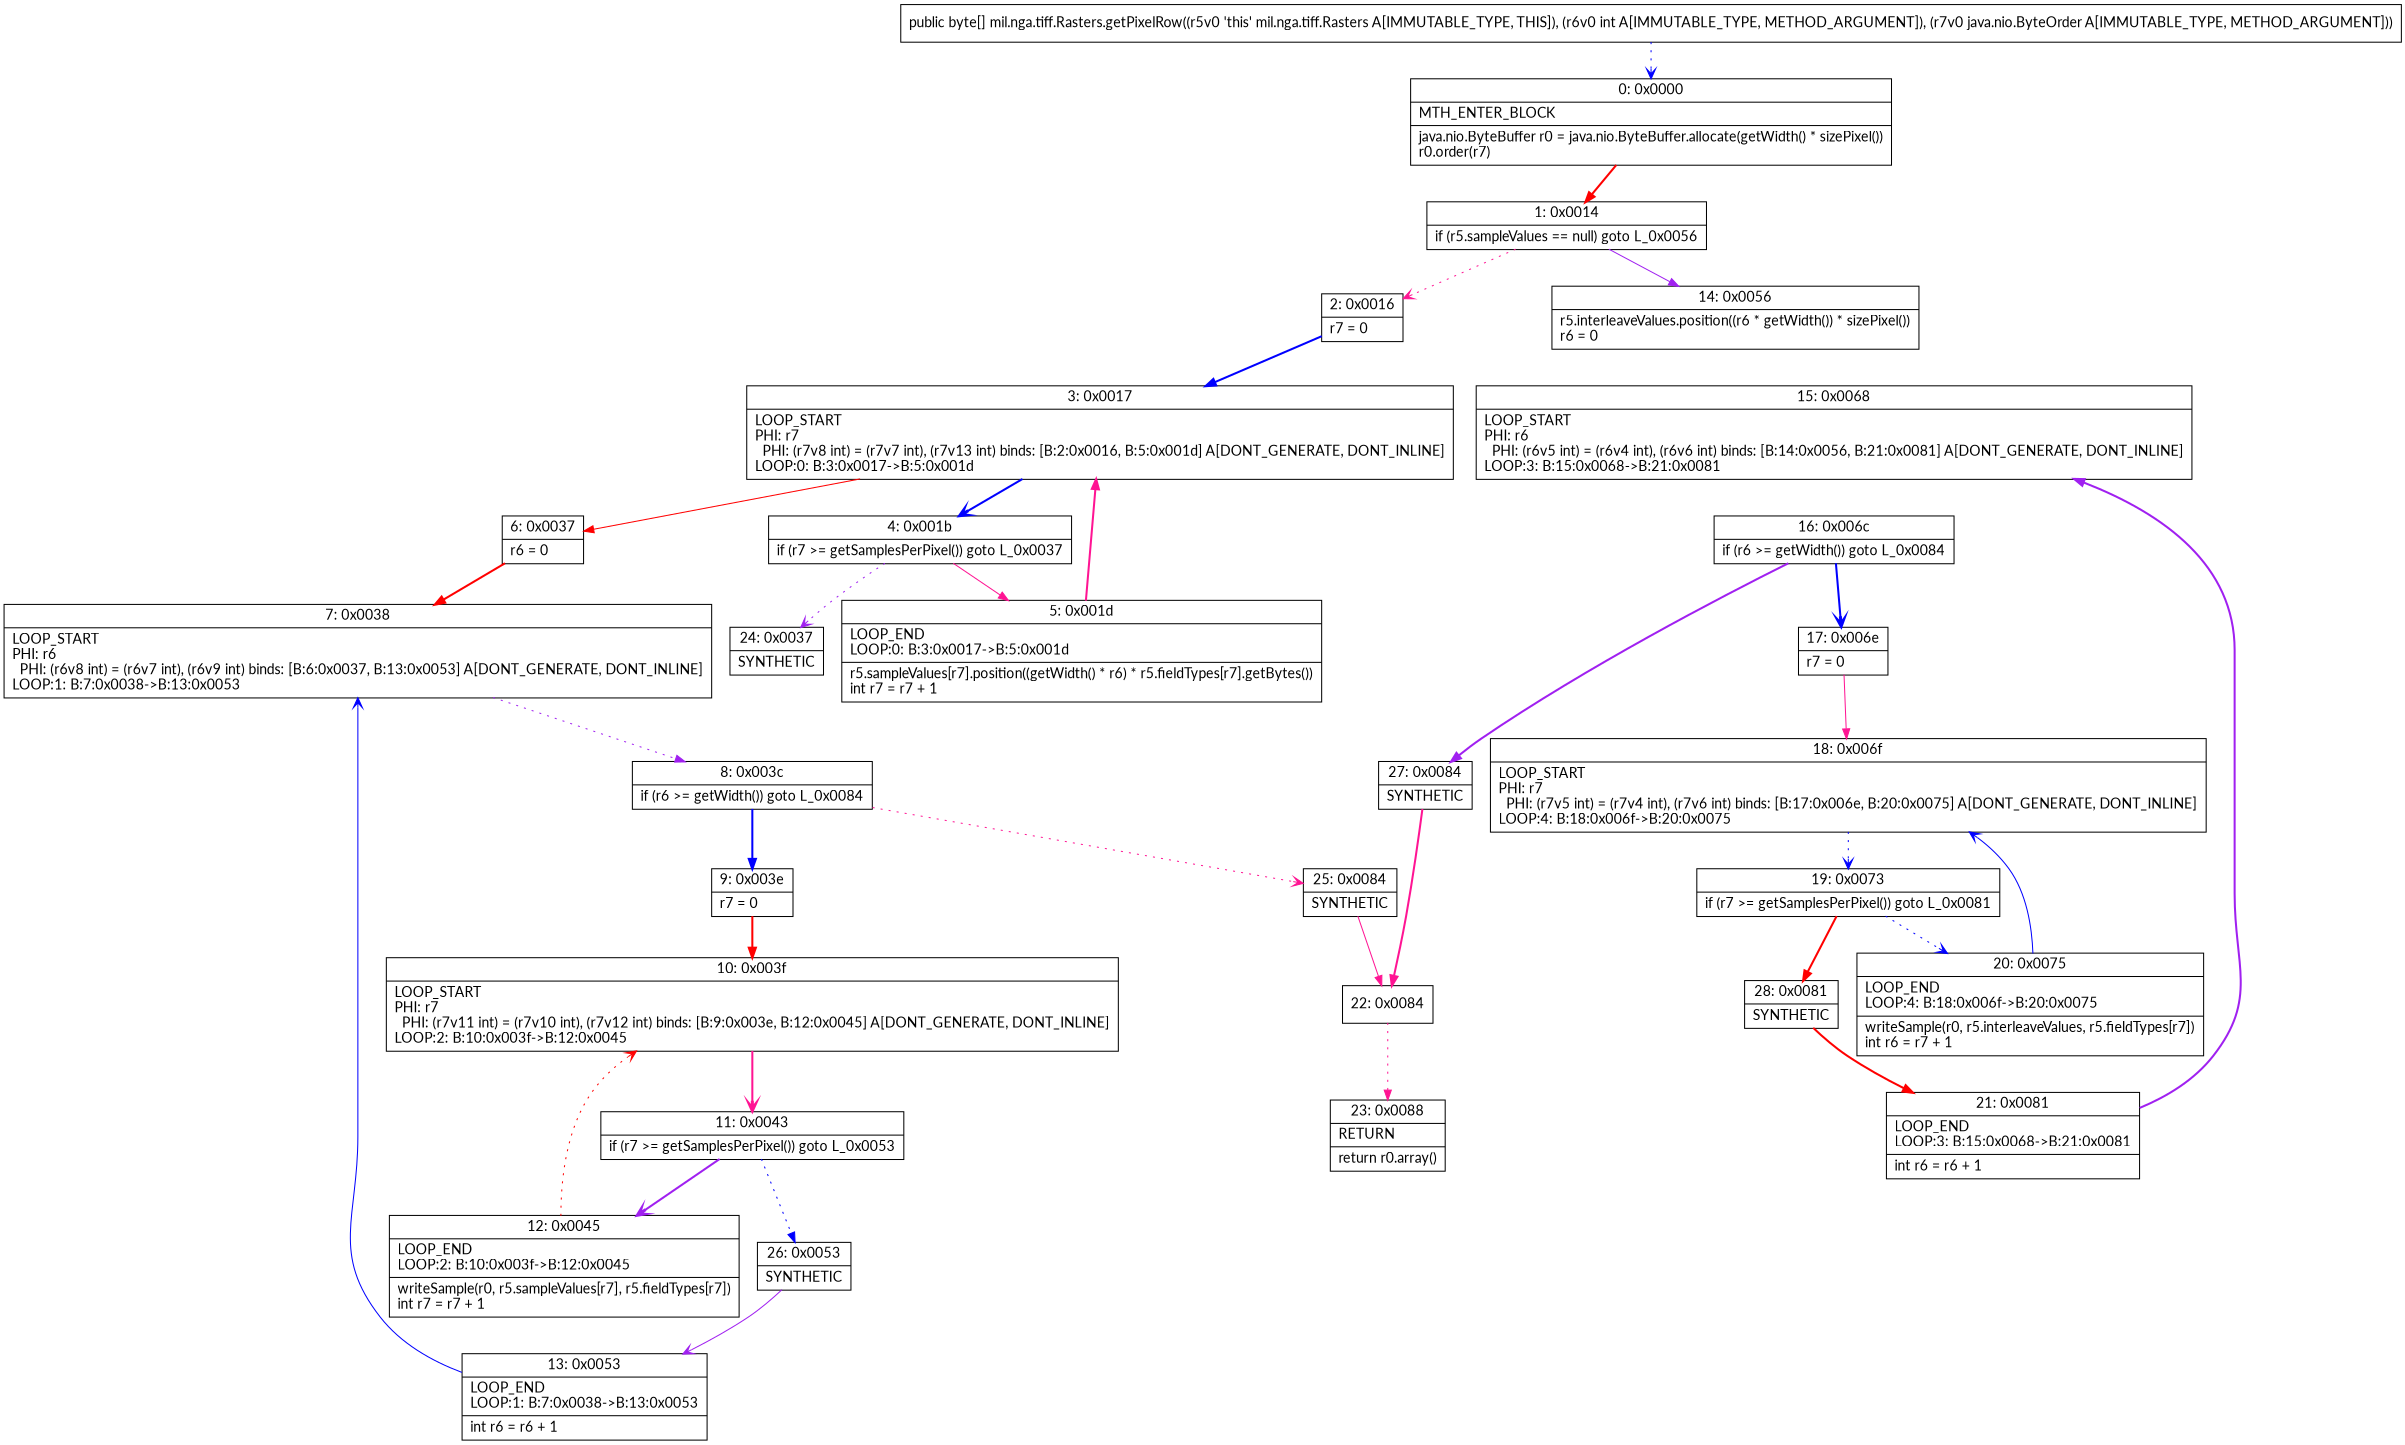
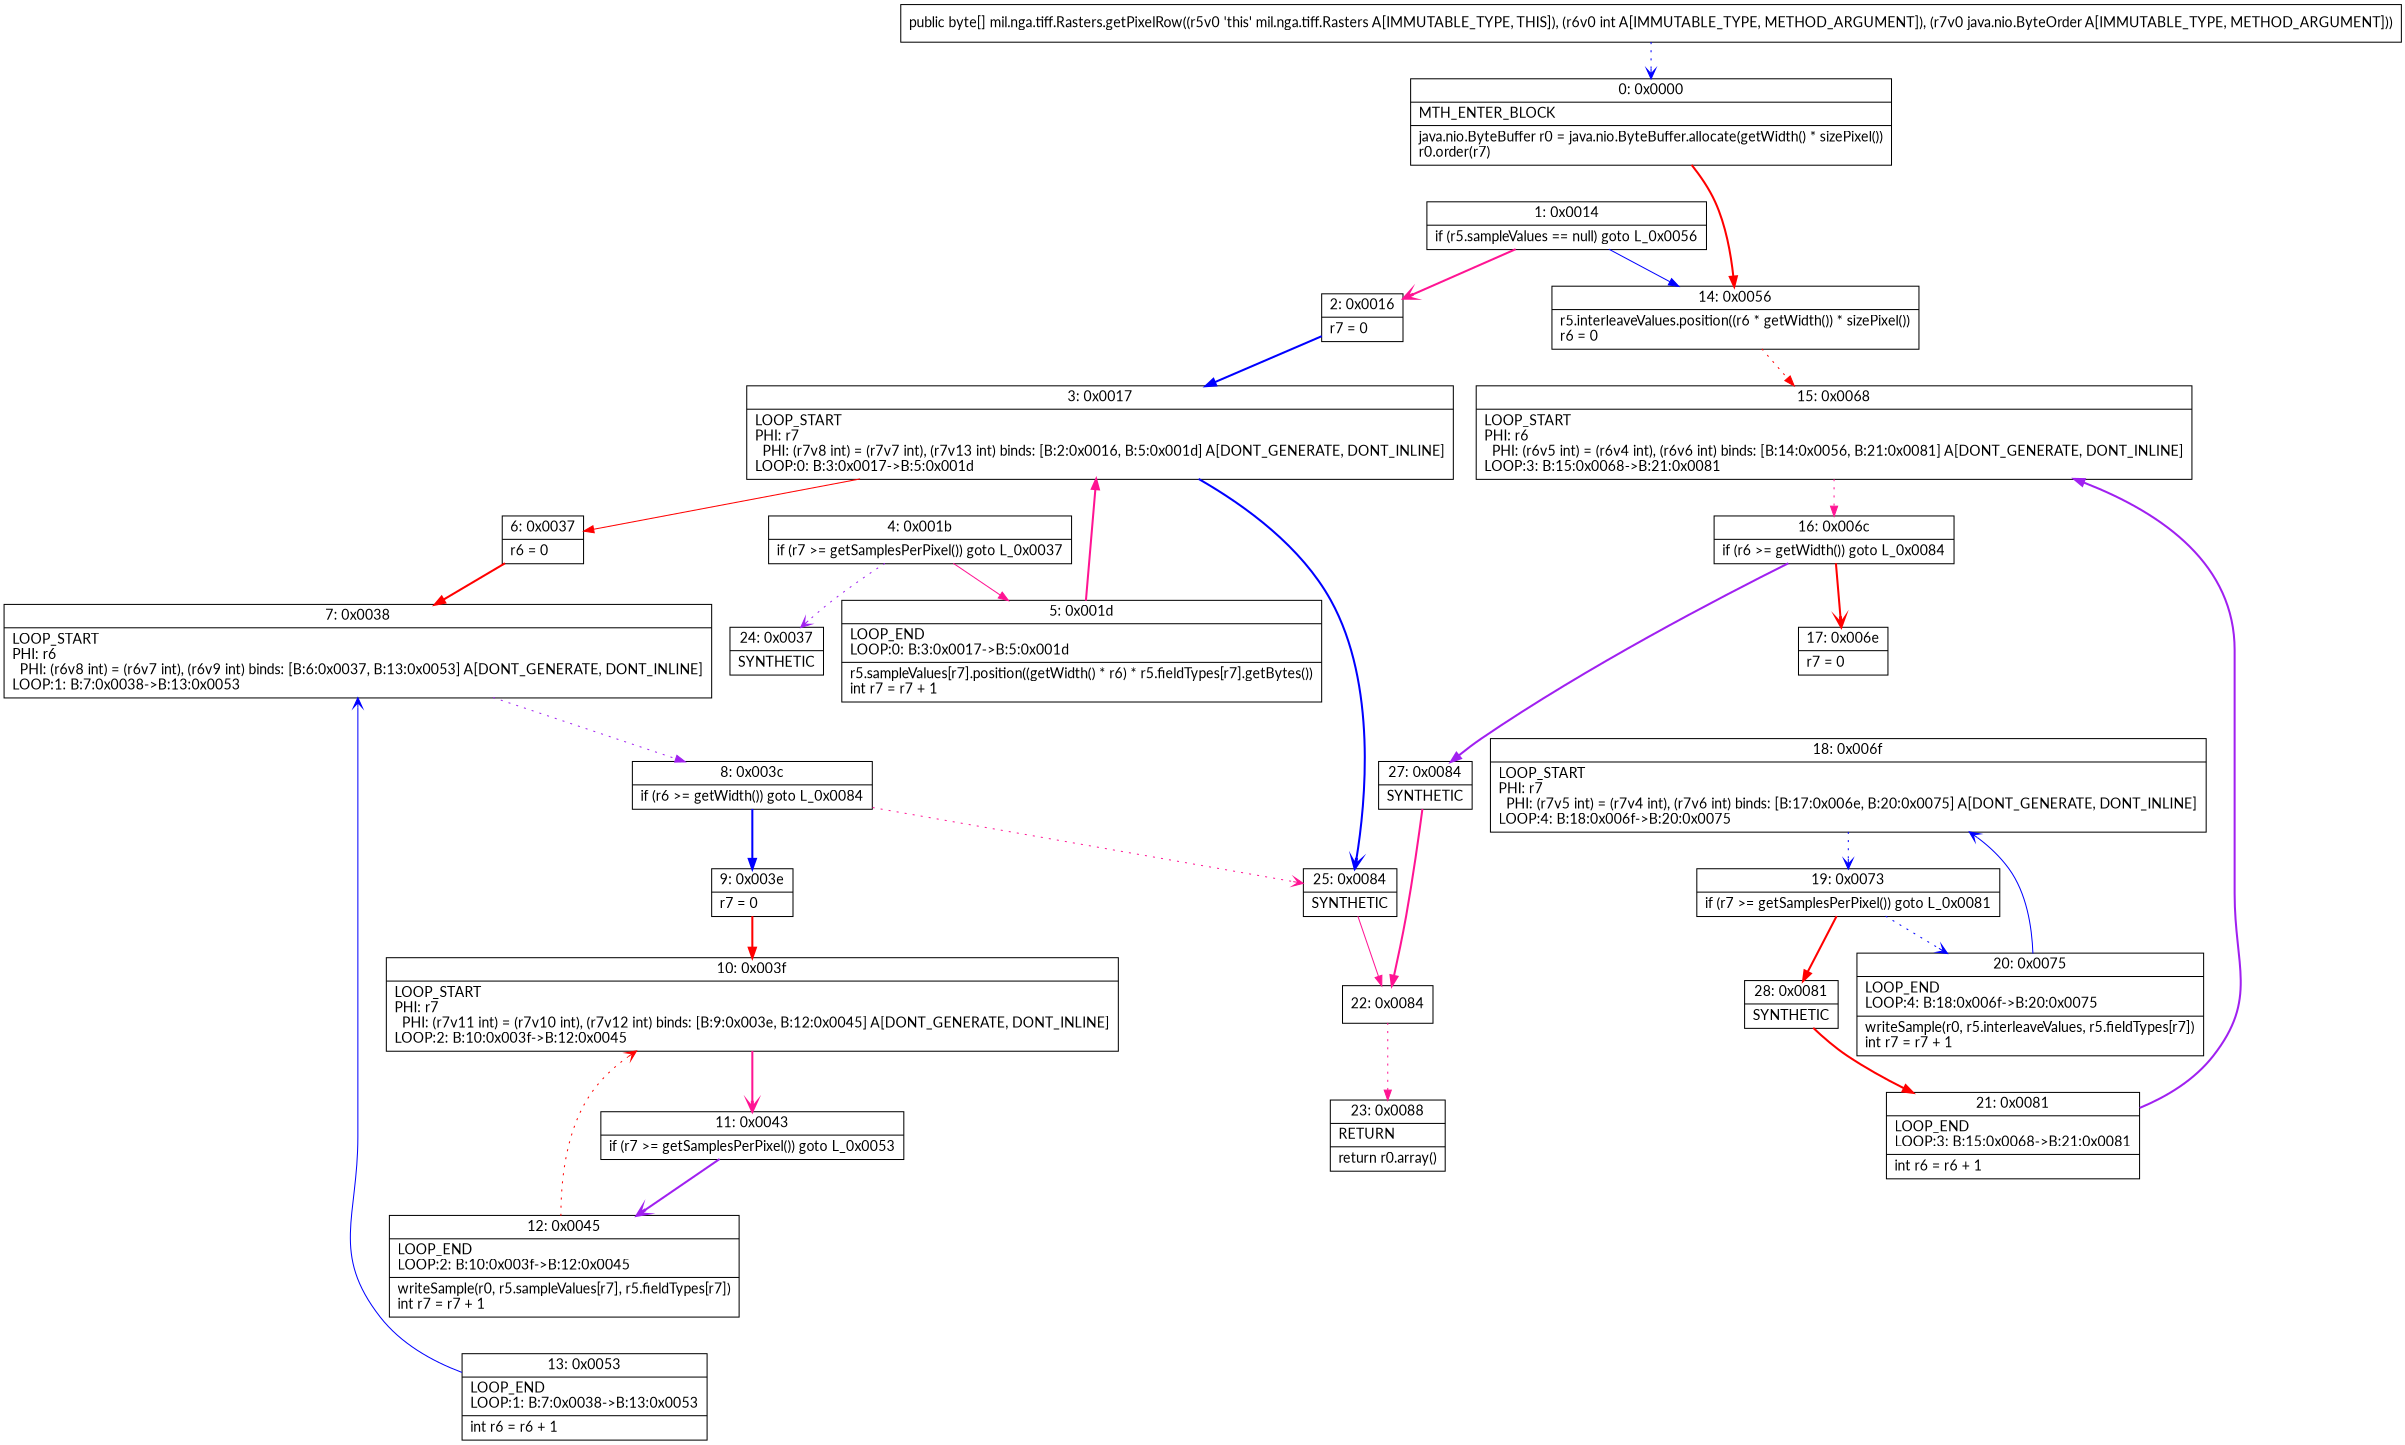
edge "0: 0x0000" -> "1: 0x0014": now "0: 0x0000" -> "14: 0x0056"
edge "1: 0x0014" -> "14: 0x0056": color purple -> blue
edge "1: 0x0014" -> "2: 0x0016": style dotted -> bold
edge "14: 0x0056" -> "15: 0x0068": added
edge "15: 0x0068" -> "16: 0x006c": added
edge "3: 0x0017" -> "4: 0x001b": now "3: 0x0017" -> "25: 0x0084"
edge "16: 0x006c" -> "17: 0x006e": color blue -> red
edge "17: 0x006e" -> "18: 0x006f": removed
node "20: 0x0075": text "int r6 = r7 + 1" -> "int r7 = r7 + 1"
node "26: 0x0053": removed
